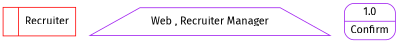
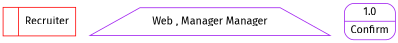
node "Web , Recruiter Manager": label "Web , Recruiter Manager" -> "Web , Manager Manager"
